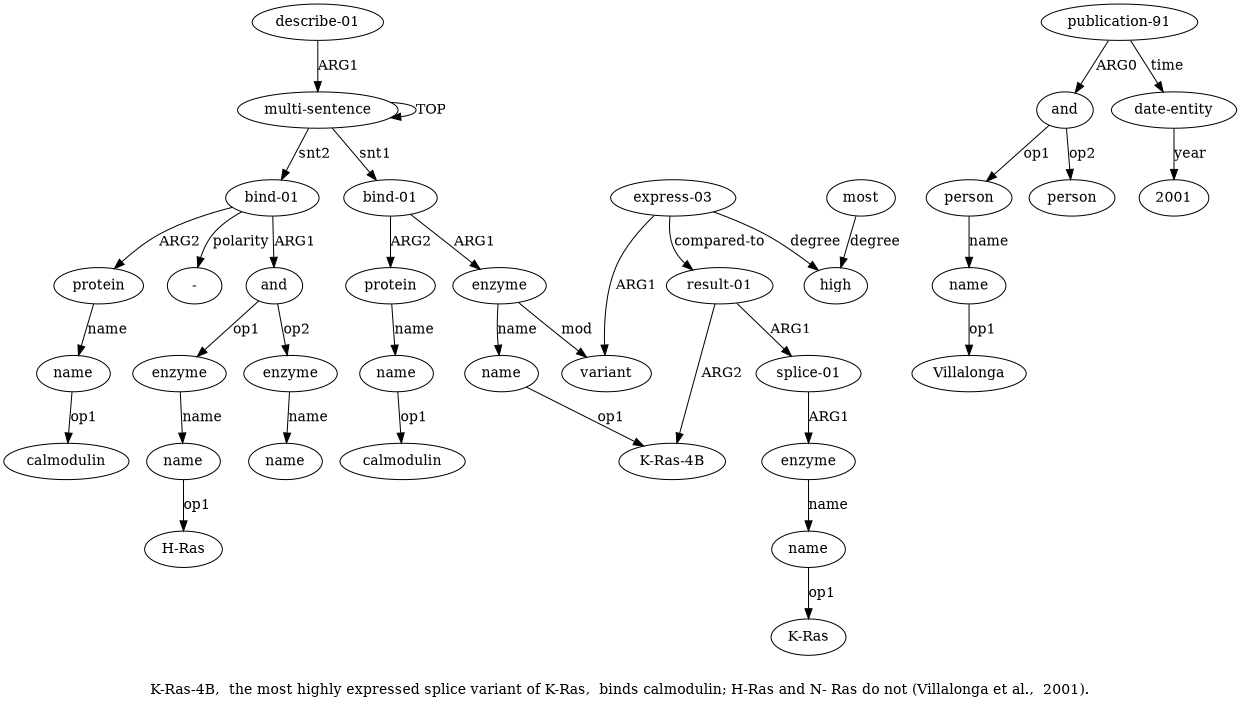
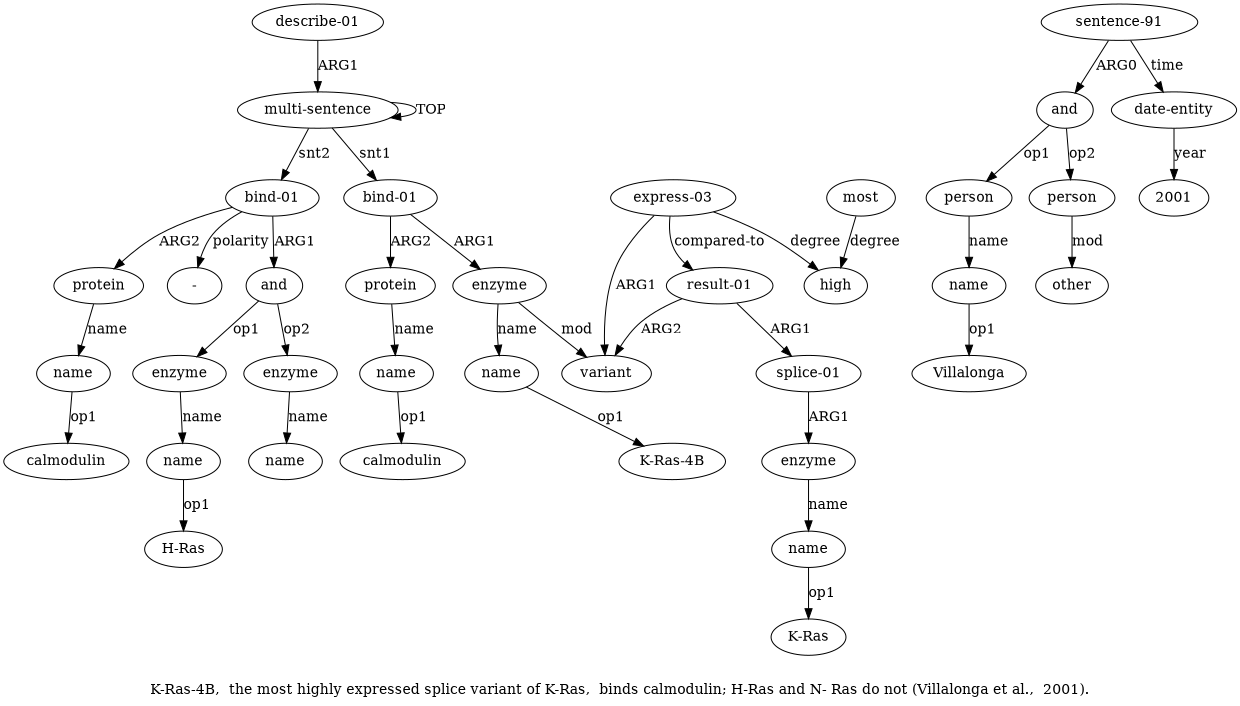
node "publication-91": label "publication-91" -> "sentence-91"
node "other": added
edge "result-01" -> "K-Ras-4B": now "result-01" -> "variant"
